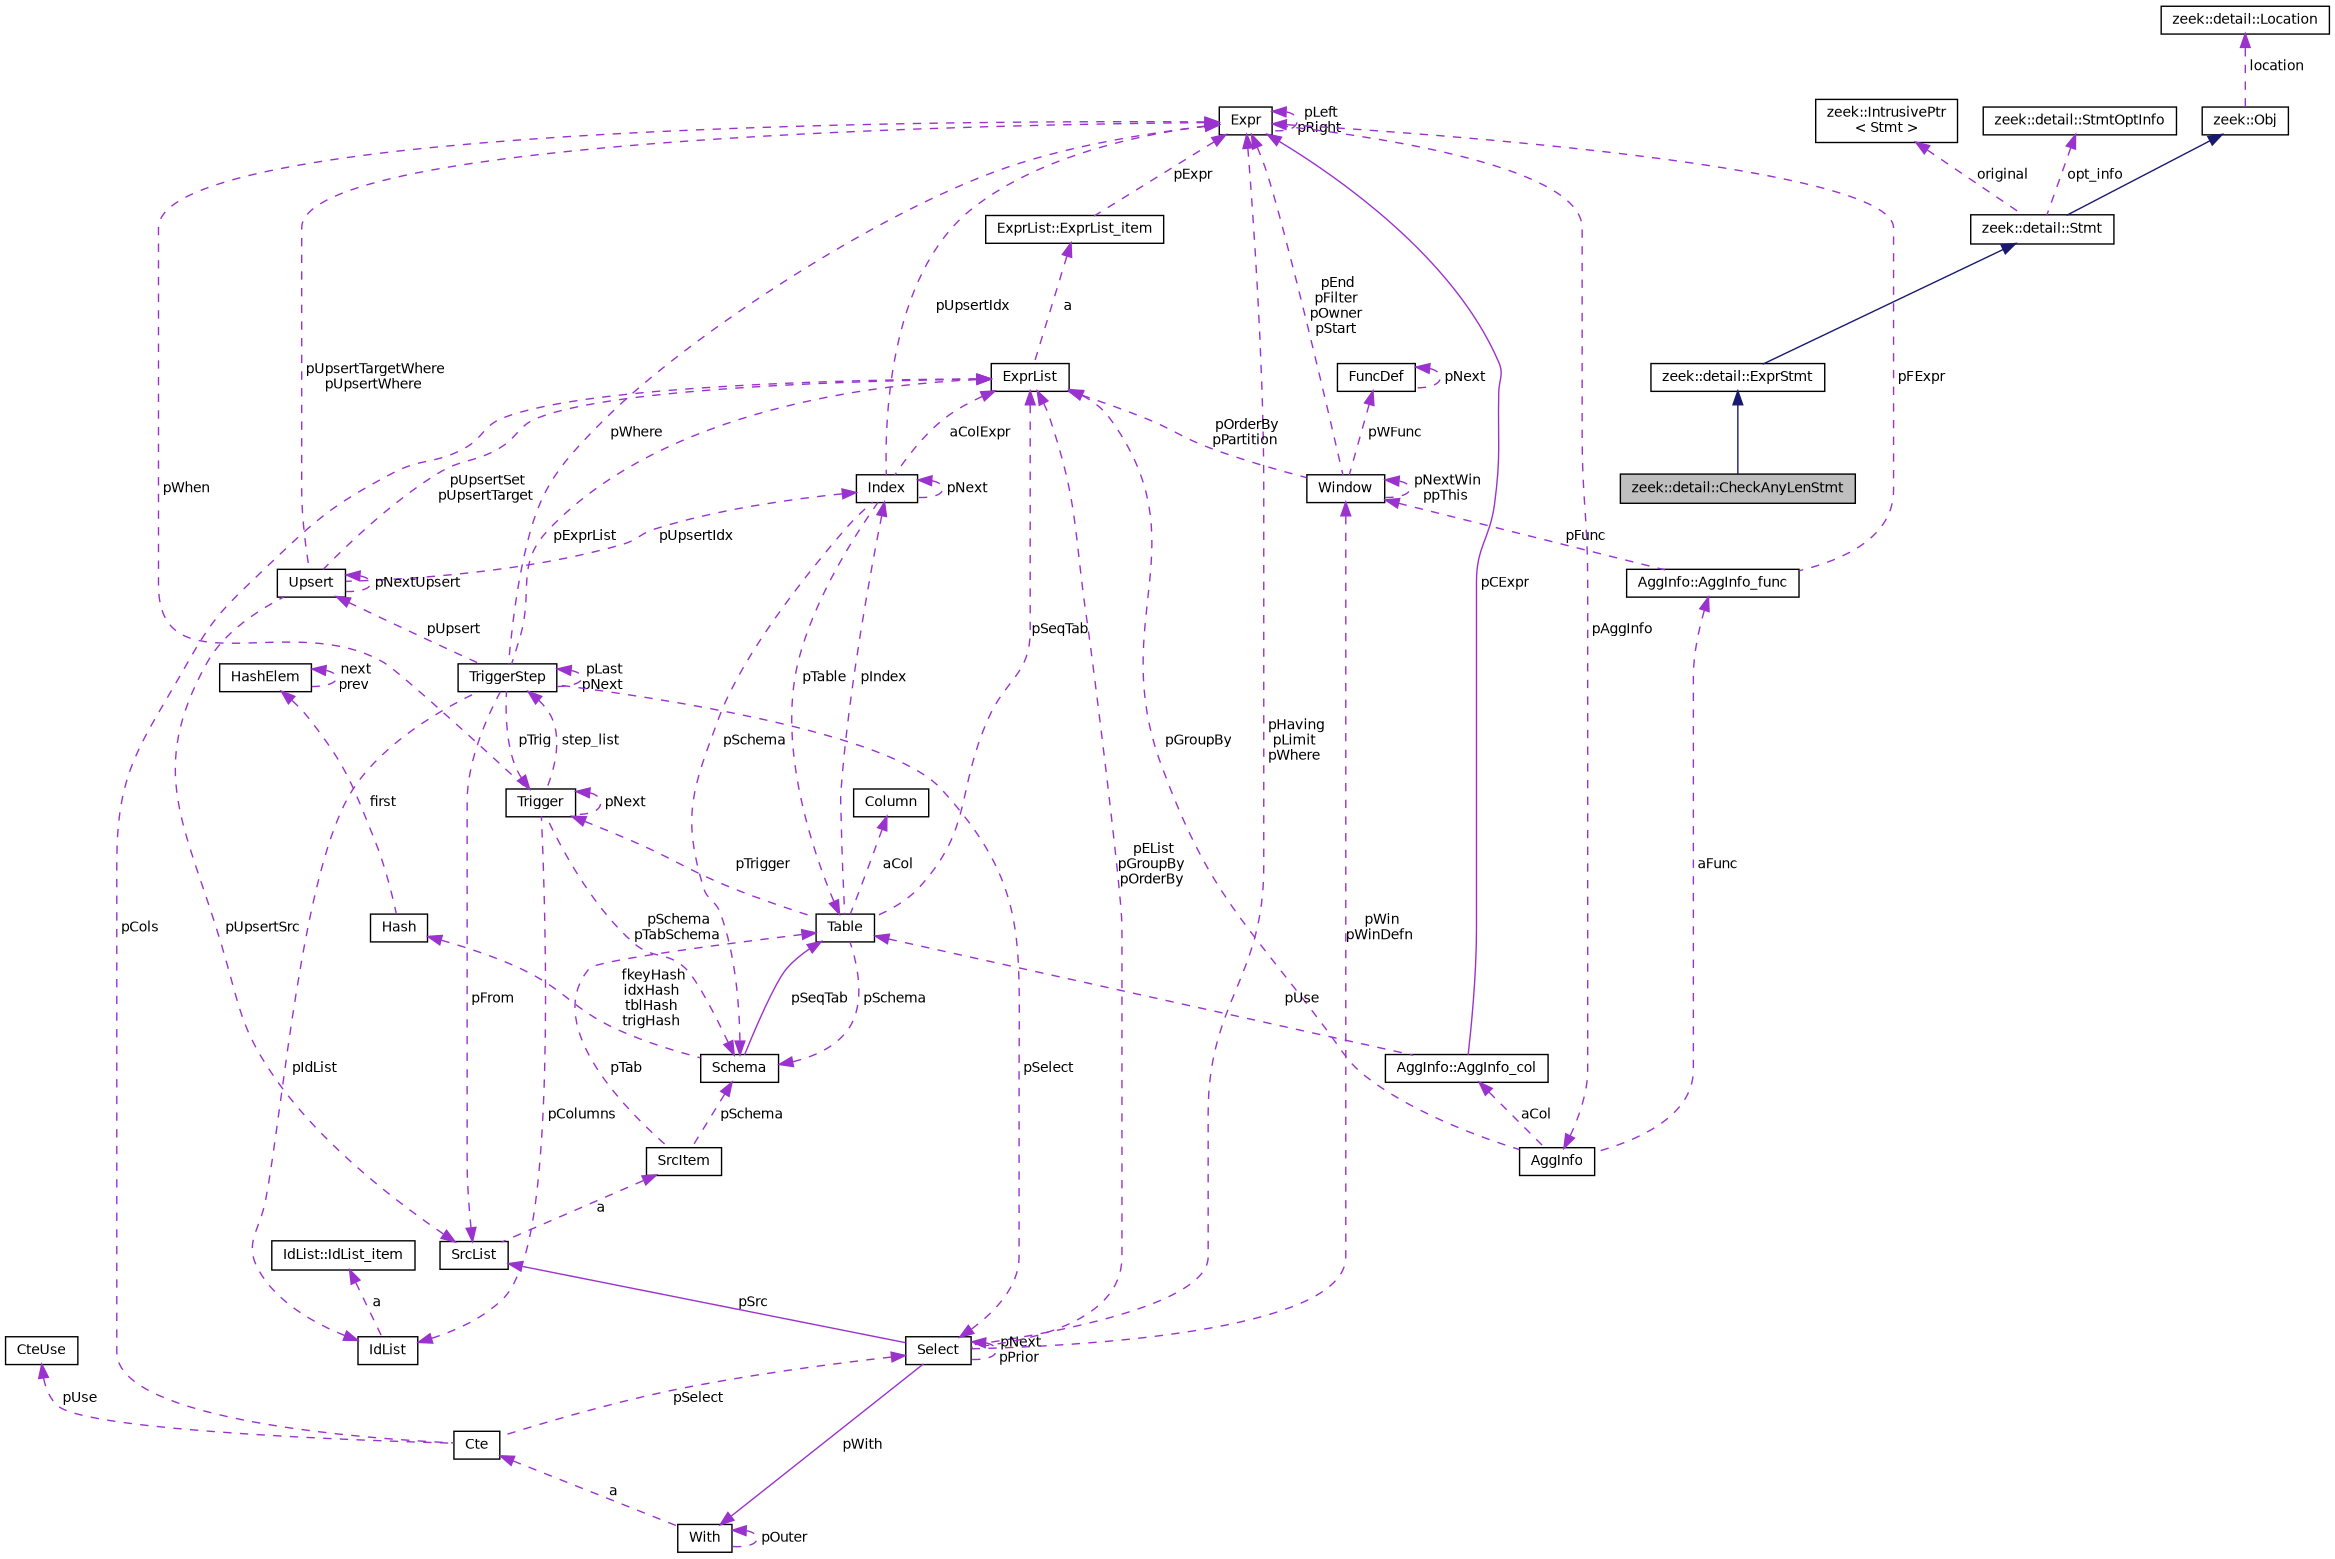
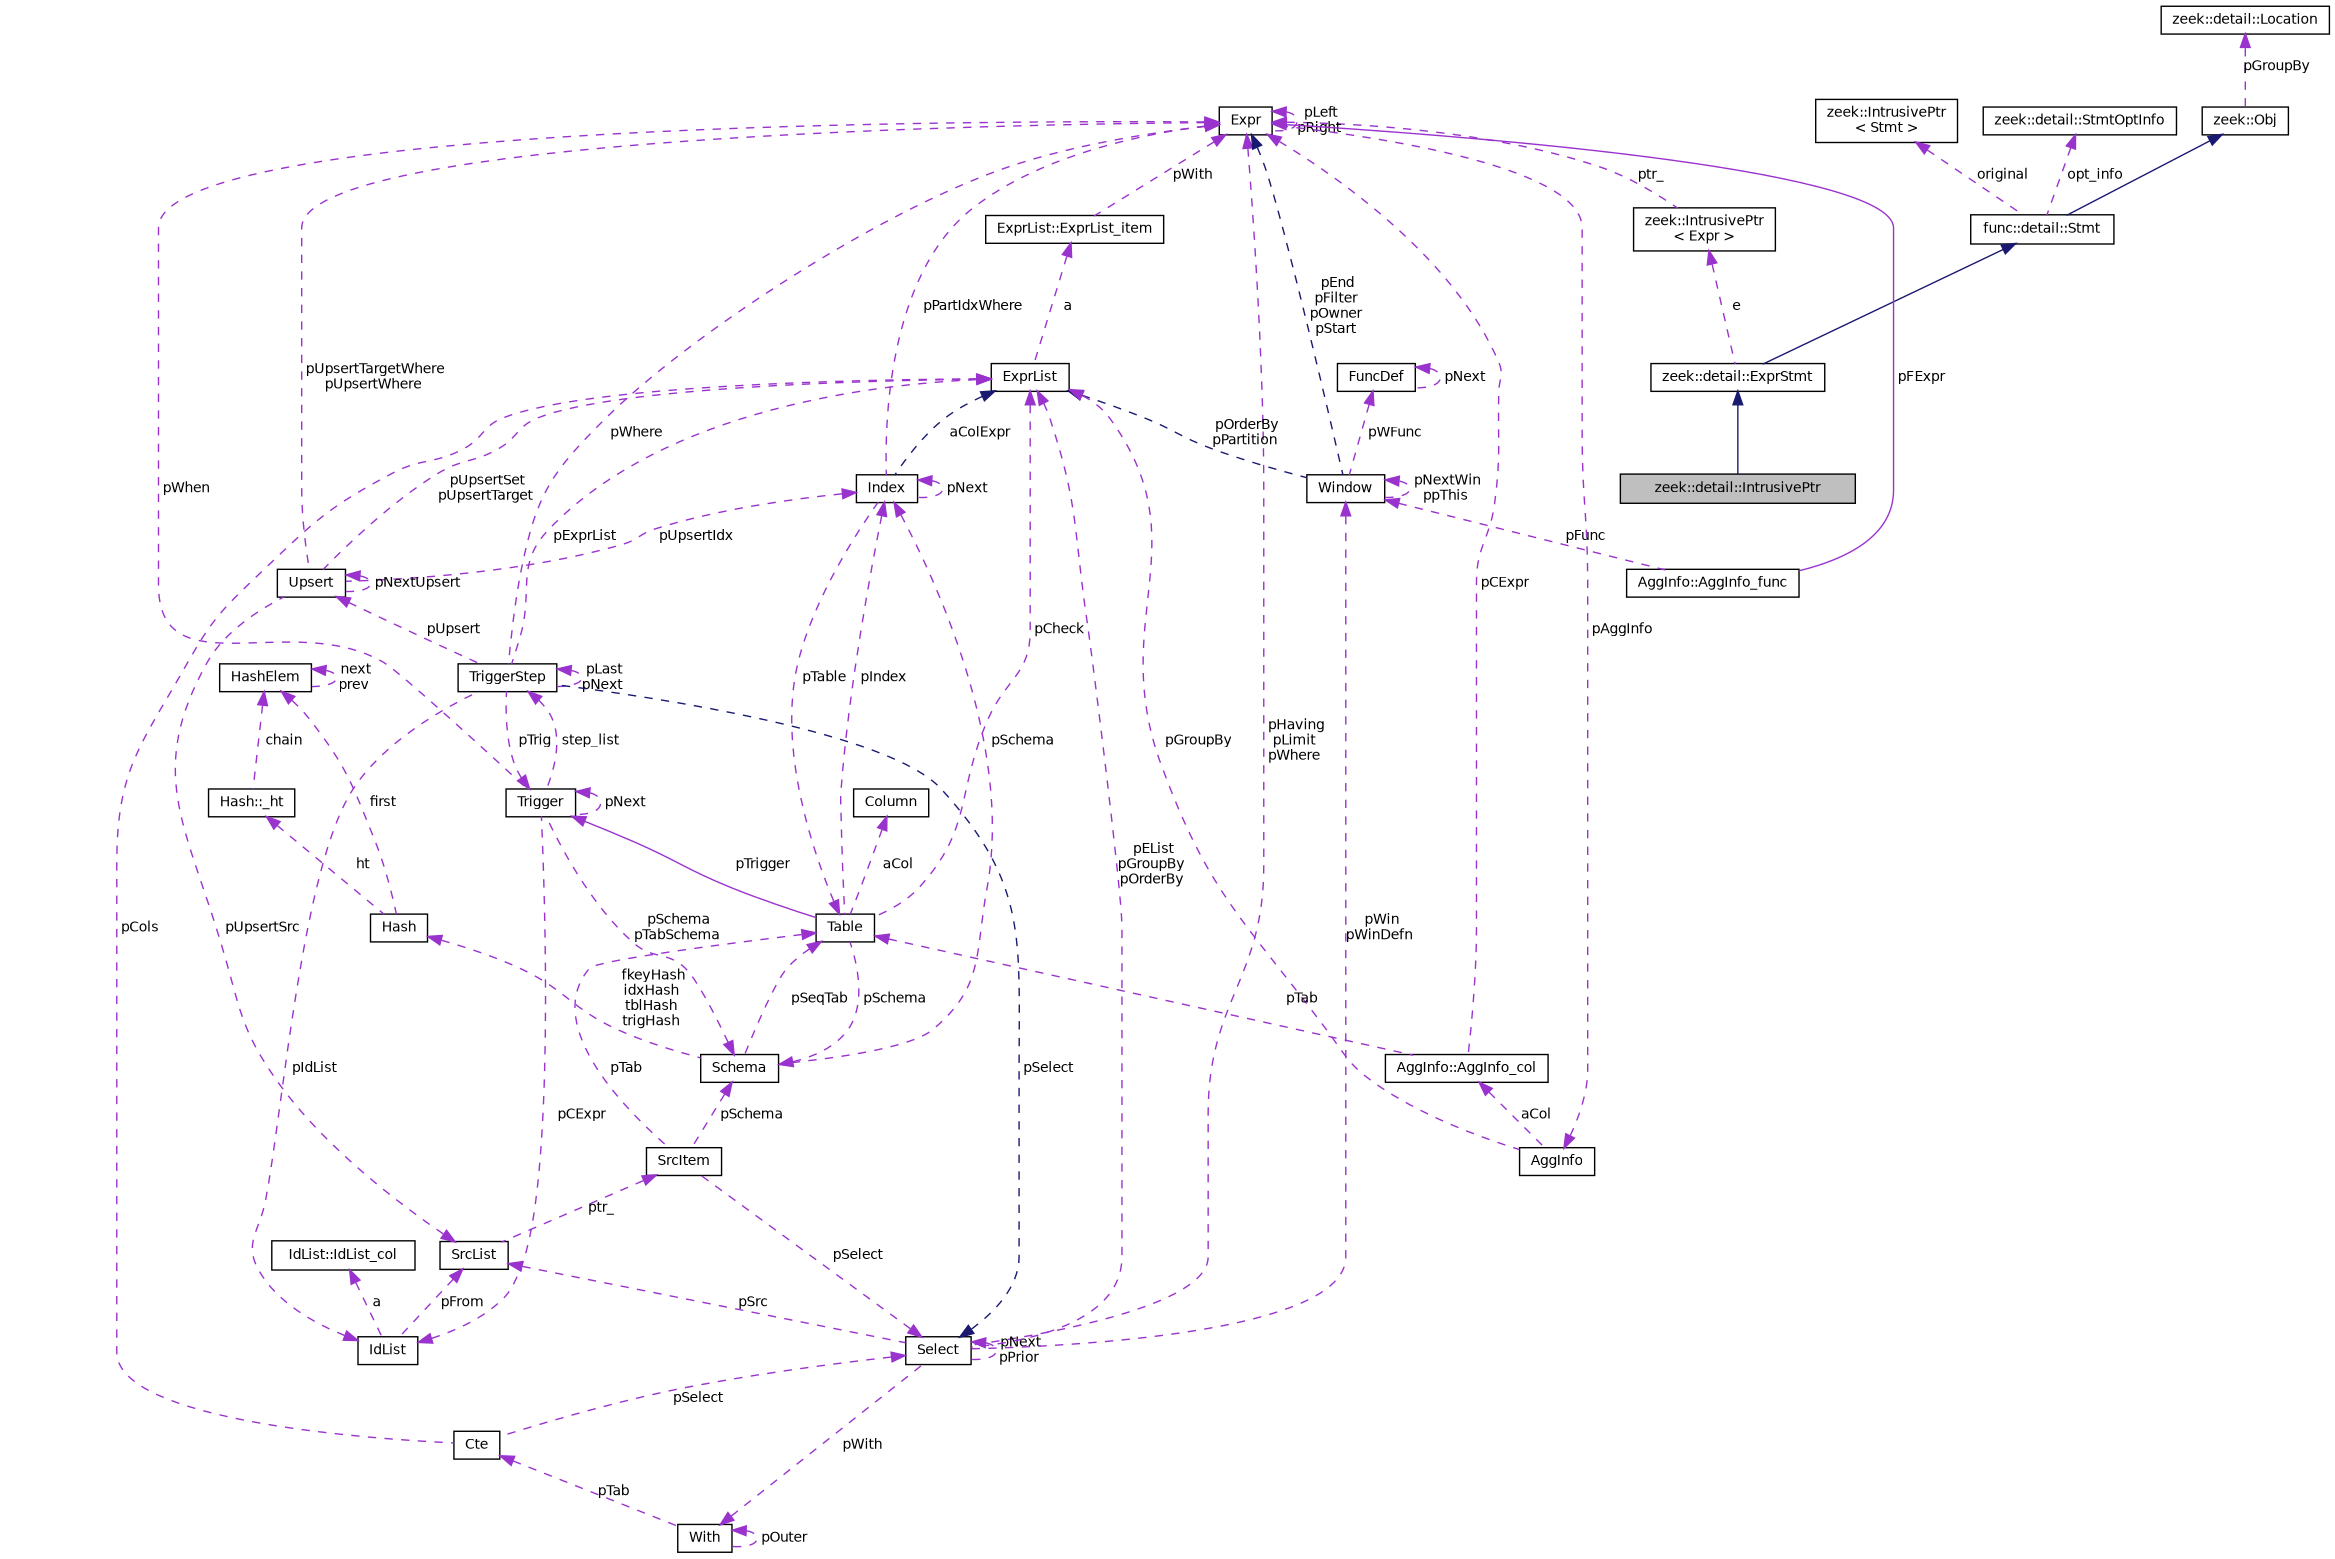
edge "zeek::Obj" -> "zeek::detail::Location": label " location" -> " pGroupBy"
edge "ExprList::ExprList_item" -> "Expr": label " pExpr" -> " pWith"
edge "AggInfo::AggInfo_func" -> "Expr": style dashed -> solid
node "zeek::IntrusivePtr < Expr >": added
node "zeek::detail::Stmt": label "zeek::detail::Stmt" -> "func::detail::Stmt"
edge "Index" -> "Expr": label " pUpsertIdx" -> " pPartIdxWhere"
edge "Window" -> "Expr": color darkorchid3 -> midnightblue
edge "Index" -> "ExprList": color darkorchid3 -> midnightblue
edge "Window" -> "ExprList": color darkorchid3 -> midnightblue
node "zeek::detail::CheckAnyLenStmt": label "zeek::detail::CheckAnyLenStmt" -> "zeek::detail::IntrusivePtr"
edge "AggInfo::AggInfo_col" -> "Expr": style solid -> dashed
edge "Table" -> "ExprList": label " pSeqTab" -> " pCheck"
edge "Index" -> "Schema": reversed
node "Hash::_ht": added
edge "TriggerStep" -> "Select": color darkorchid3 -> midnightblue
edge "Table" -> "Trigger": style dashed -> solid
edge "AggInfo" -> "AggInfo::AggInfo_func": removed, label "aFunc"
edge "TriggerStep" -> "SrcList": now "IdList" -> "SrcList"
edge "Schema" -> "Table": style solid -> dashed
edge "AggInfo::AggInfo_col" -> "Table": label " pUse" -> " pTab"
edge "Trigger" -> "IdList": label " pColumns" -> " pCExpr"
edge "SrcList" -> "SrcItem": label " a" -> " ptr_"
edge "SrcItem" -> "Select": added, label "pSelect"
node "IdList::IdList_item": label "IdList::IdList_item" -> "IdList::IdList_col"
edge "Select" -> "SrcList": style solid -> dashed
node "CteUse": removed
edge "Select" -> "With": style solid -> dashed
edge "With" -> "Cte": label " a" -> " pTab"
